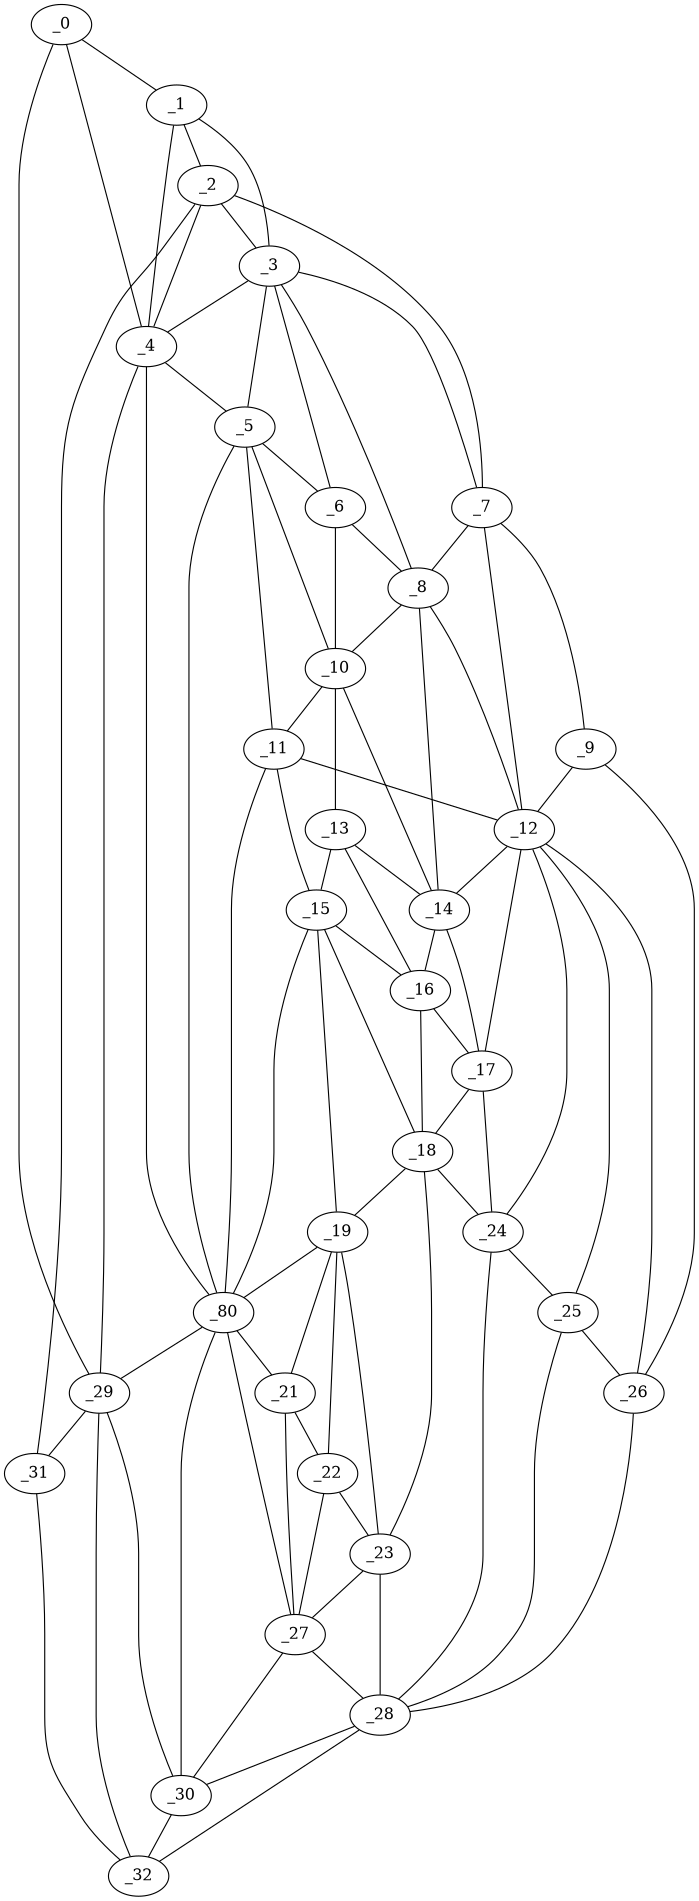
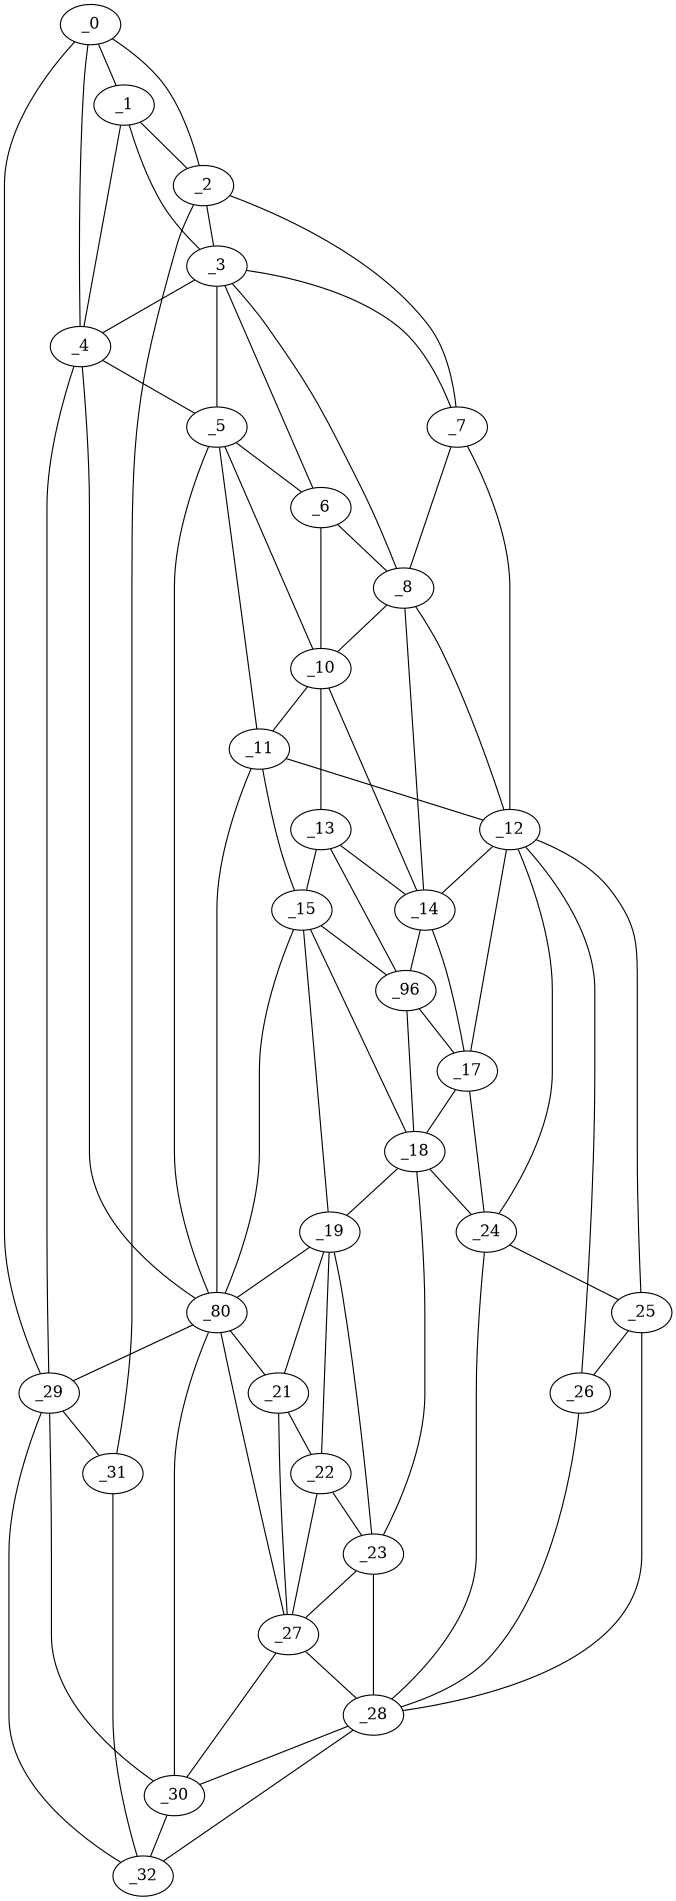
edge "_2" -- "_4": now "_2" -- "_0"
node "_9": removed
node "_16": label "_16" -> "_96"
